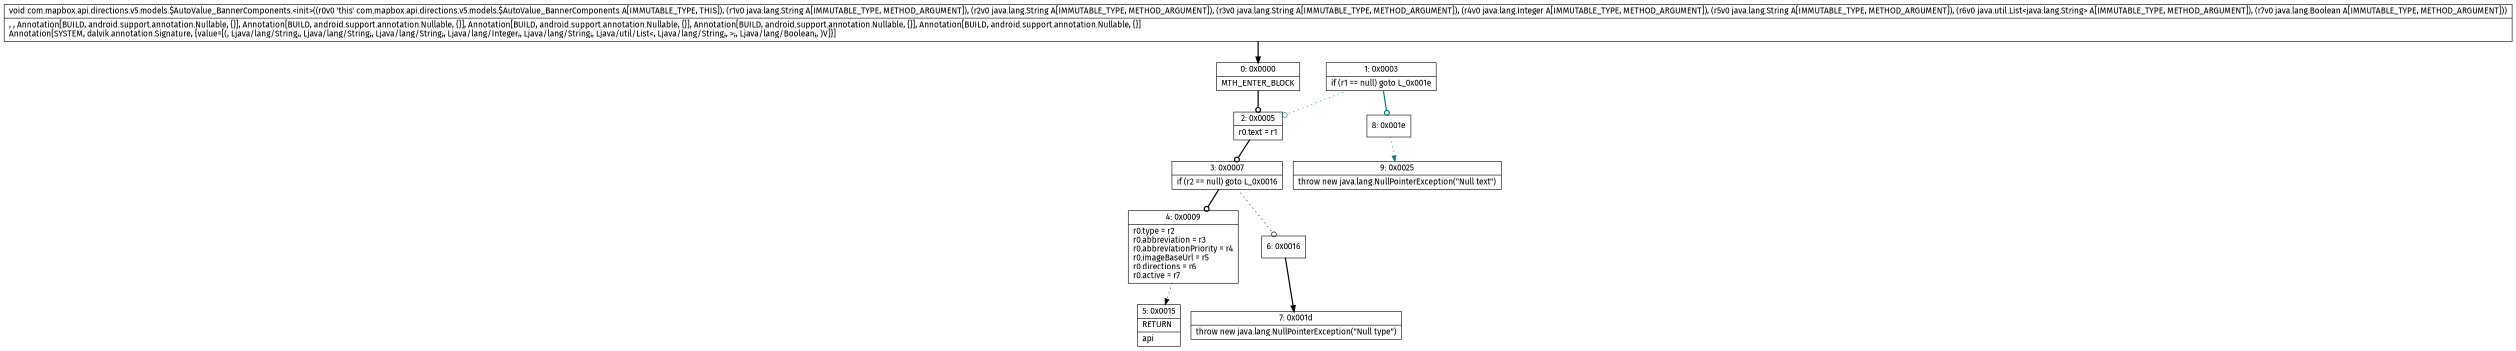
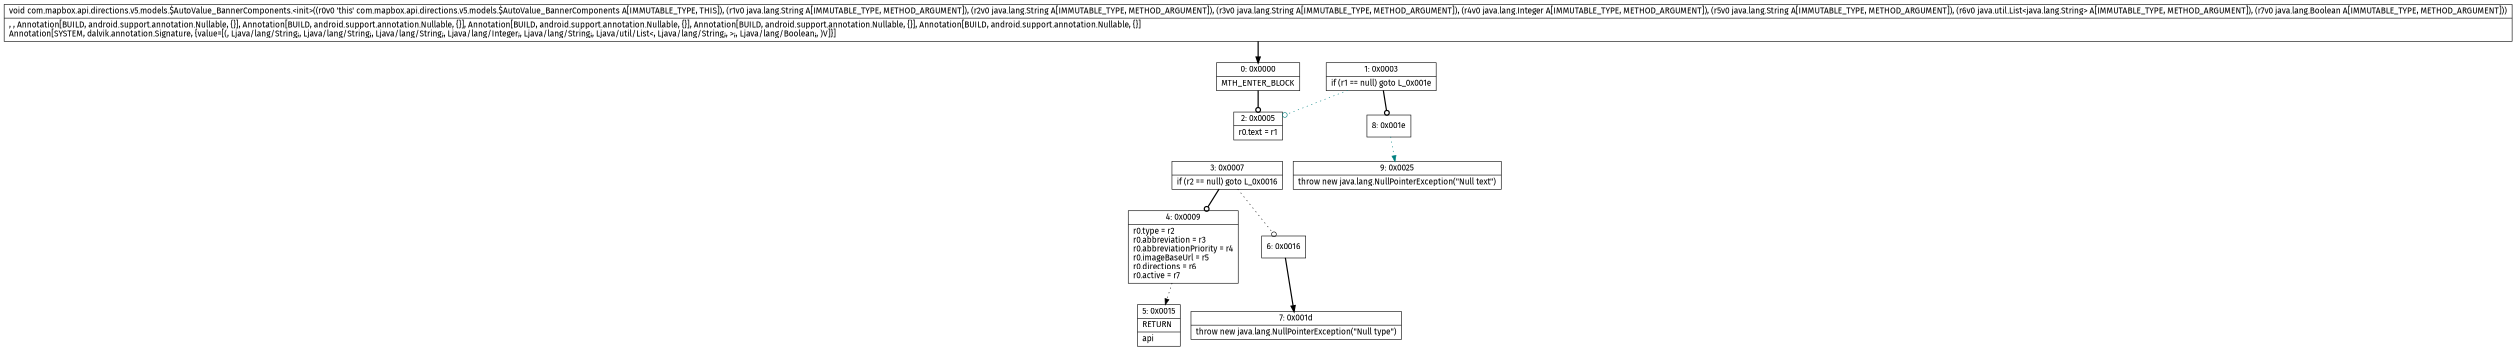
edge "1: 0x0003" -> "8: 0x001e": color teal -> black
edge "2: 0x0005" -> "3: 0x0007": removed
